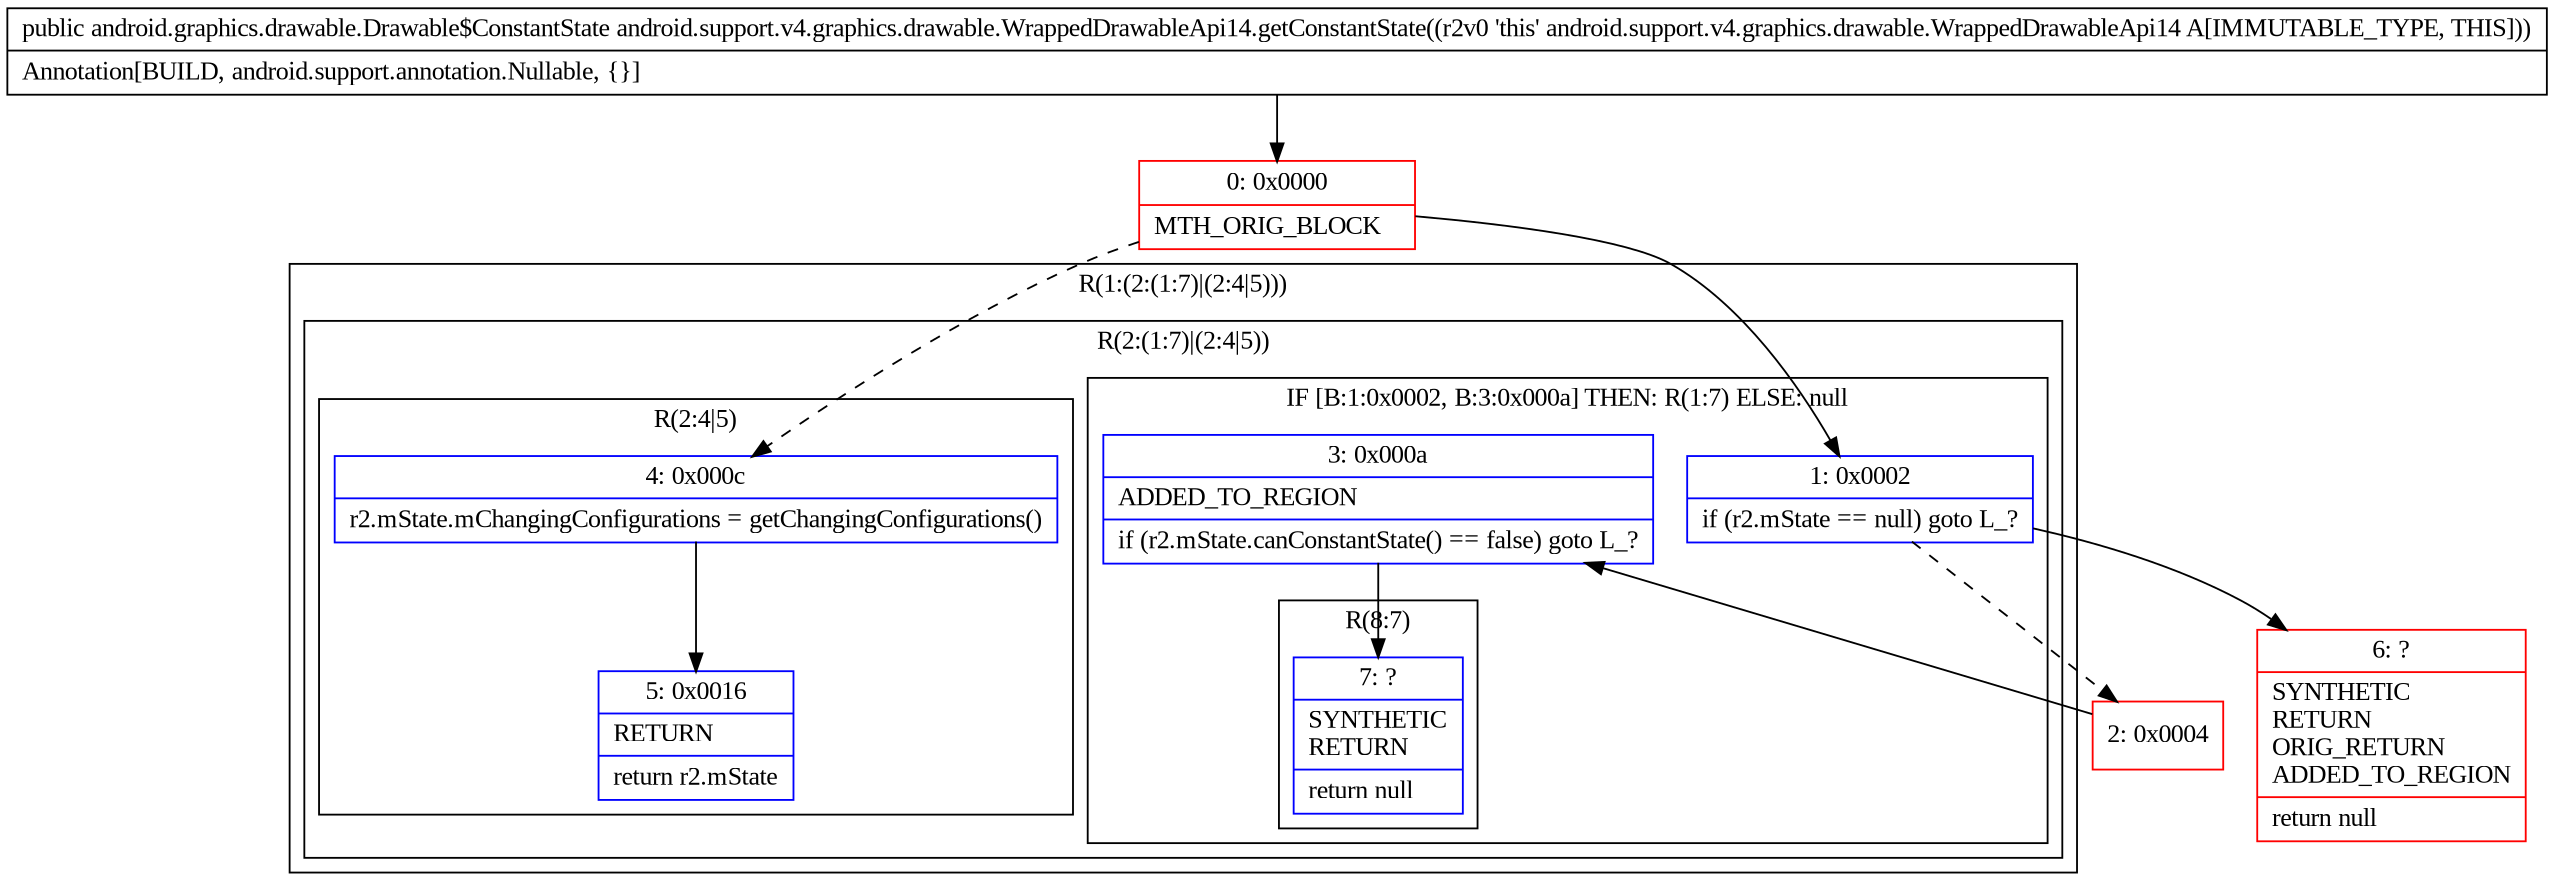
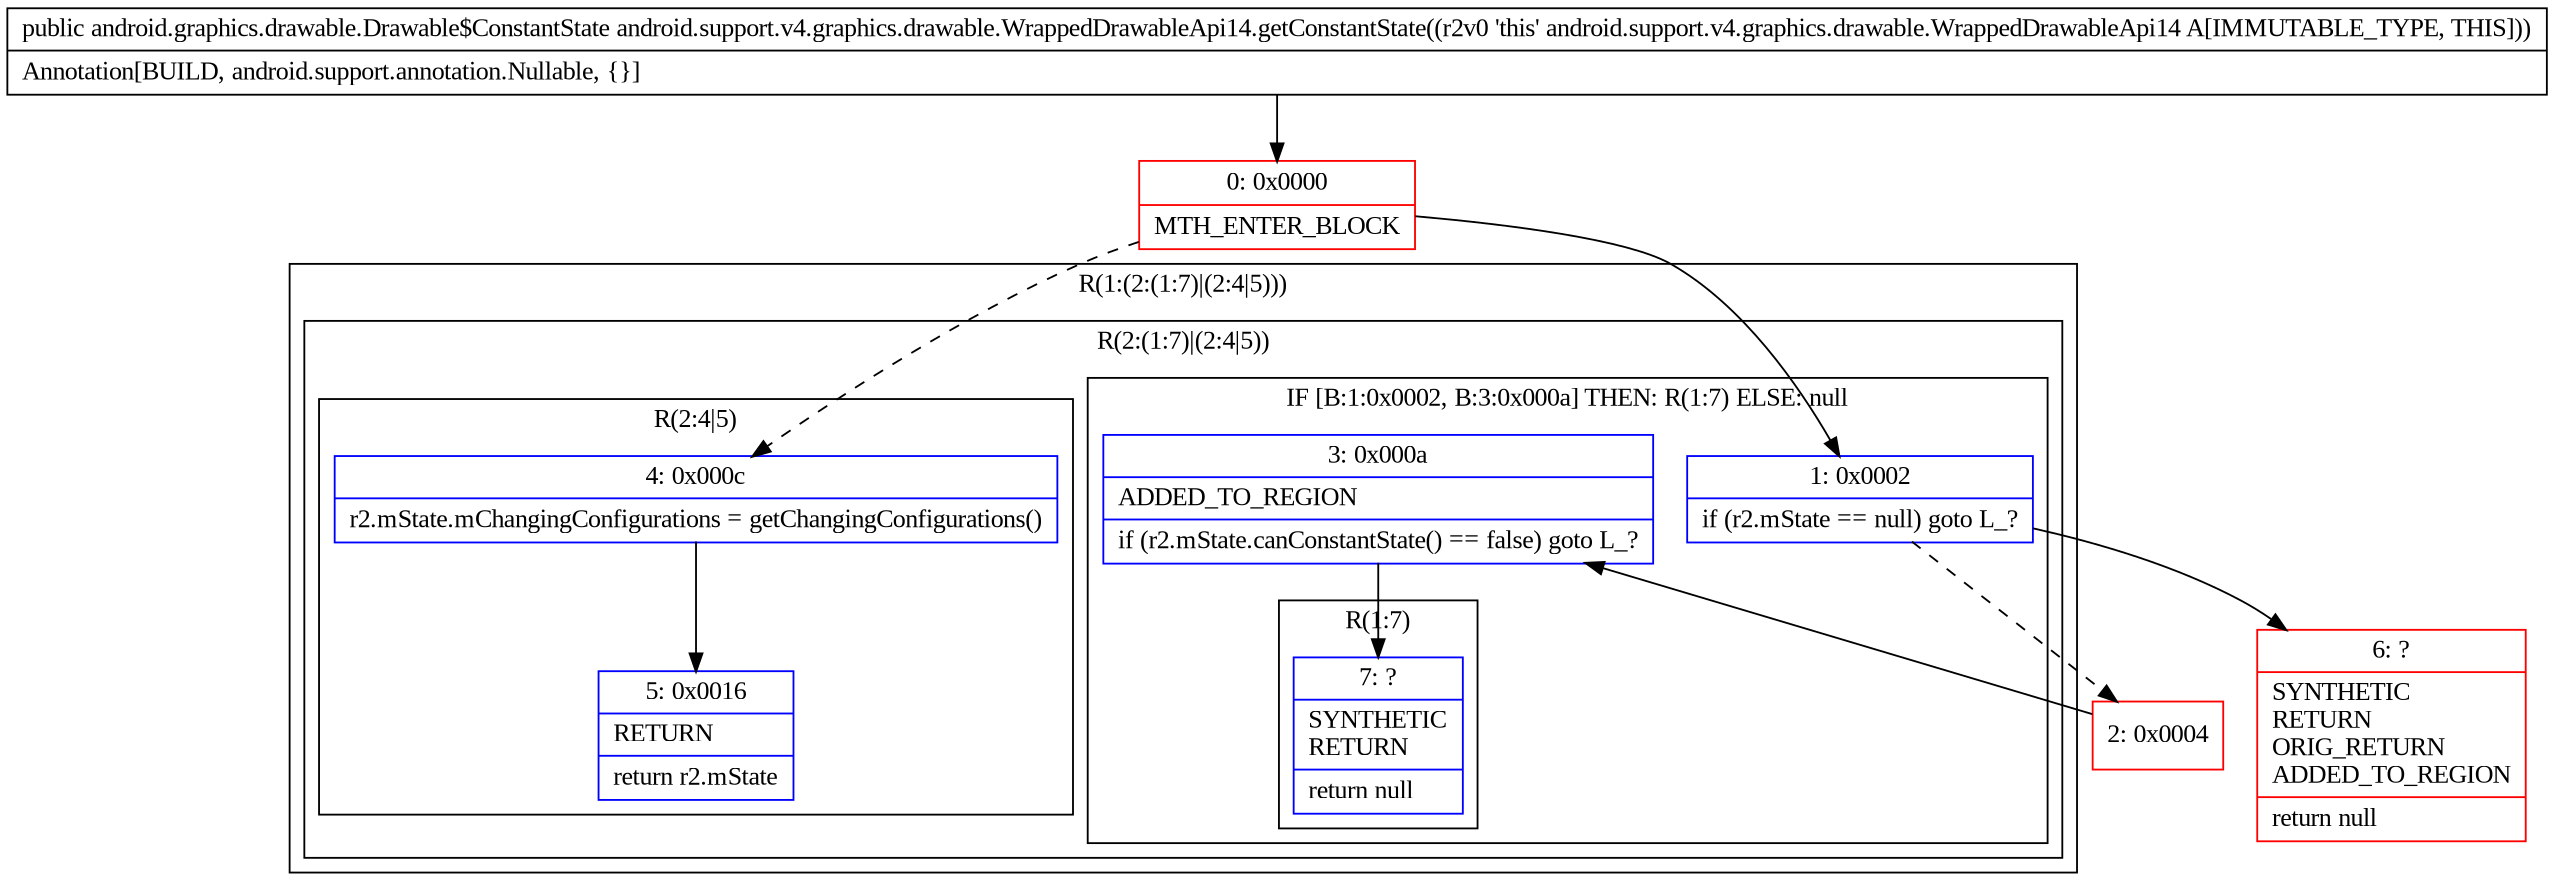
node "0: 0x0000": text "MTH_ORIG_BLOCK" -> "MTH_ENTER_BLOCK"
cluster "R(8:7)": label "R(8:7)" -> "R(1:7)"
